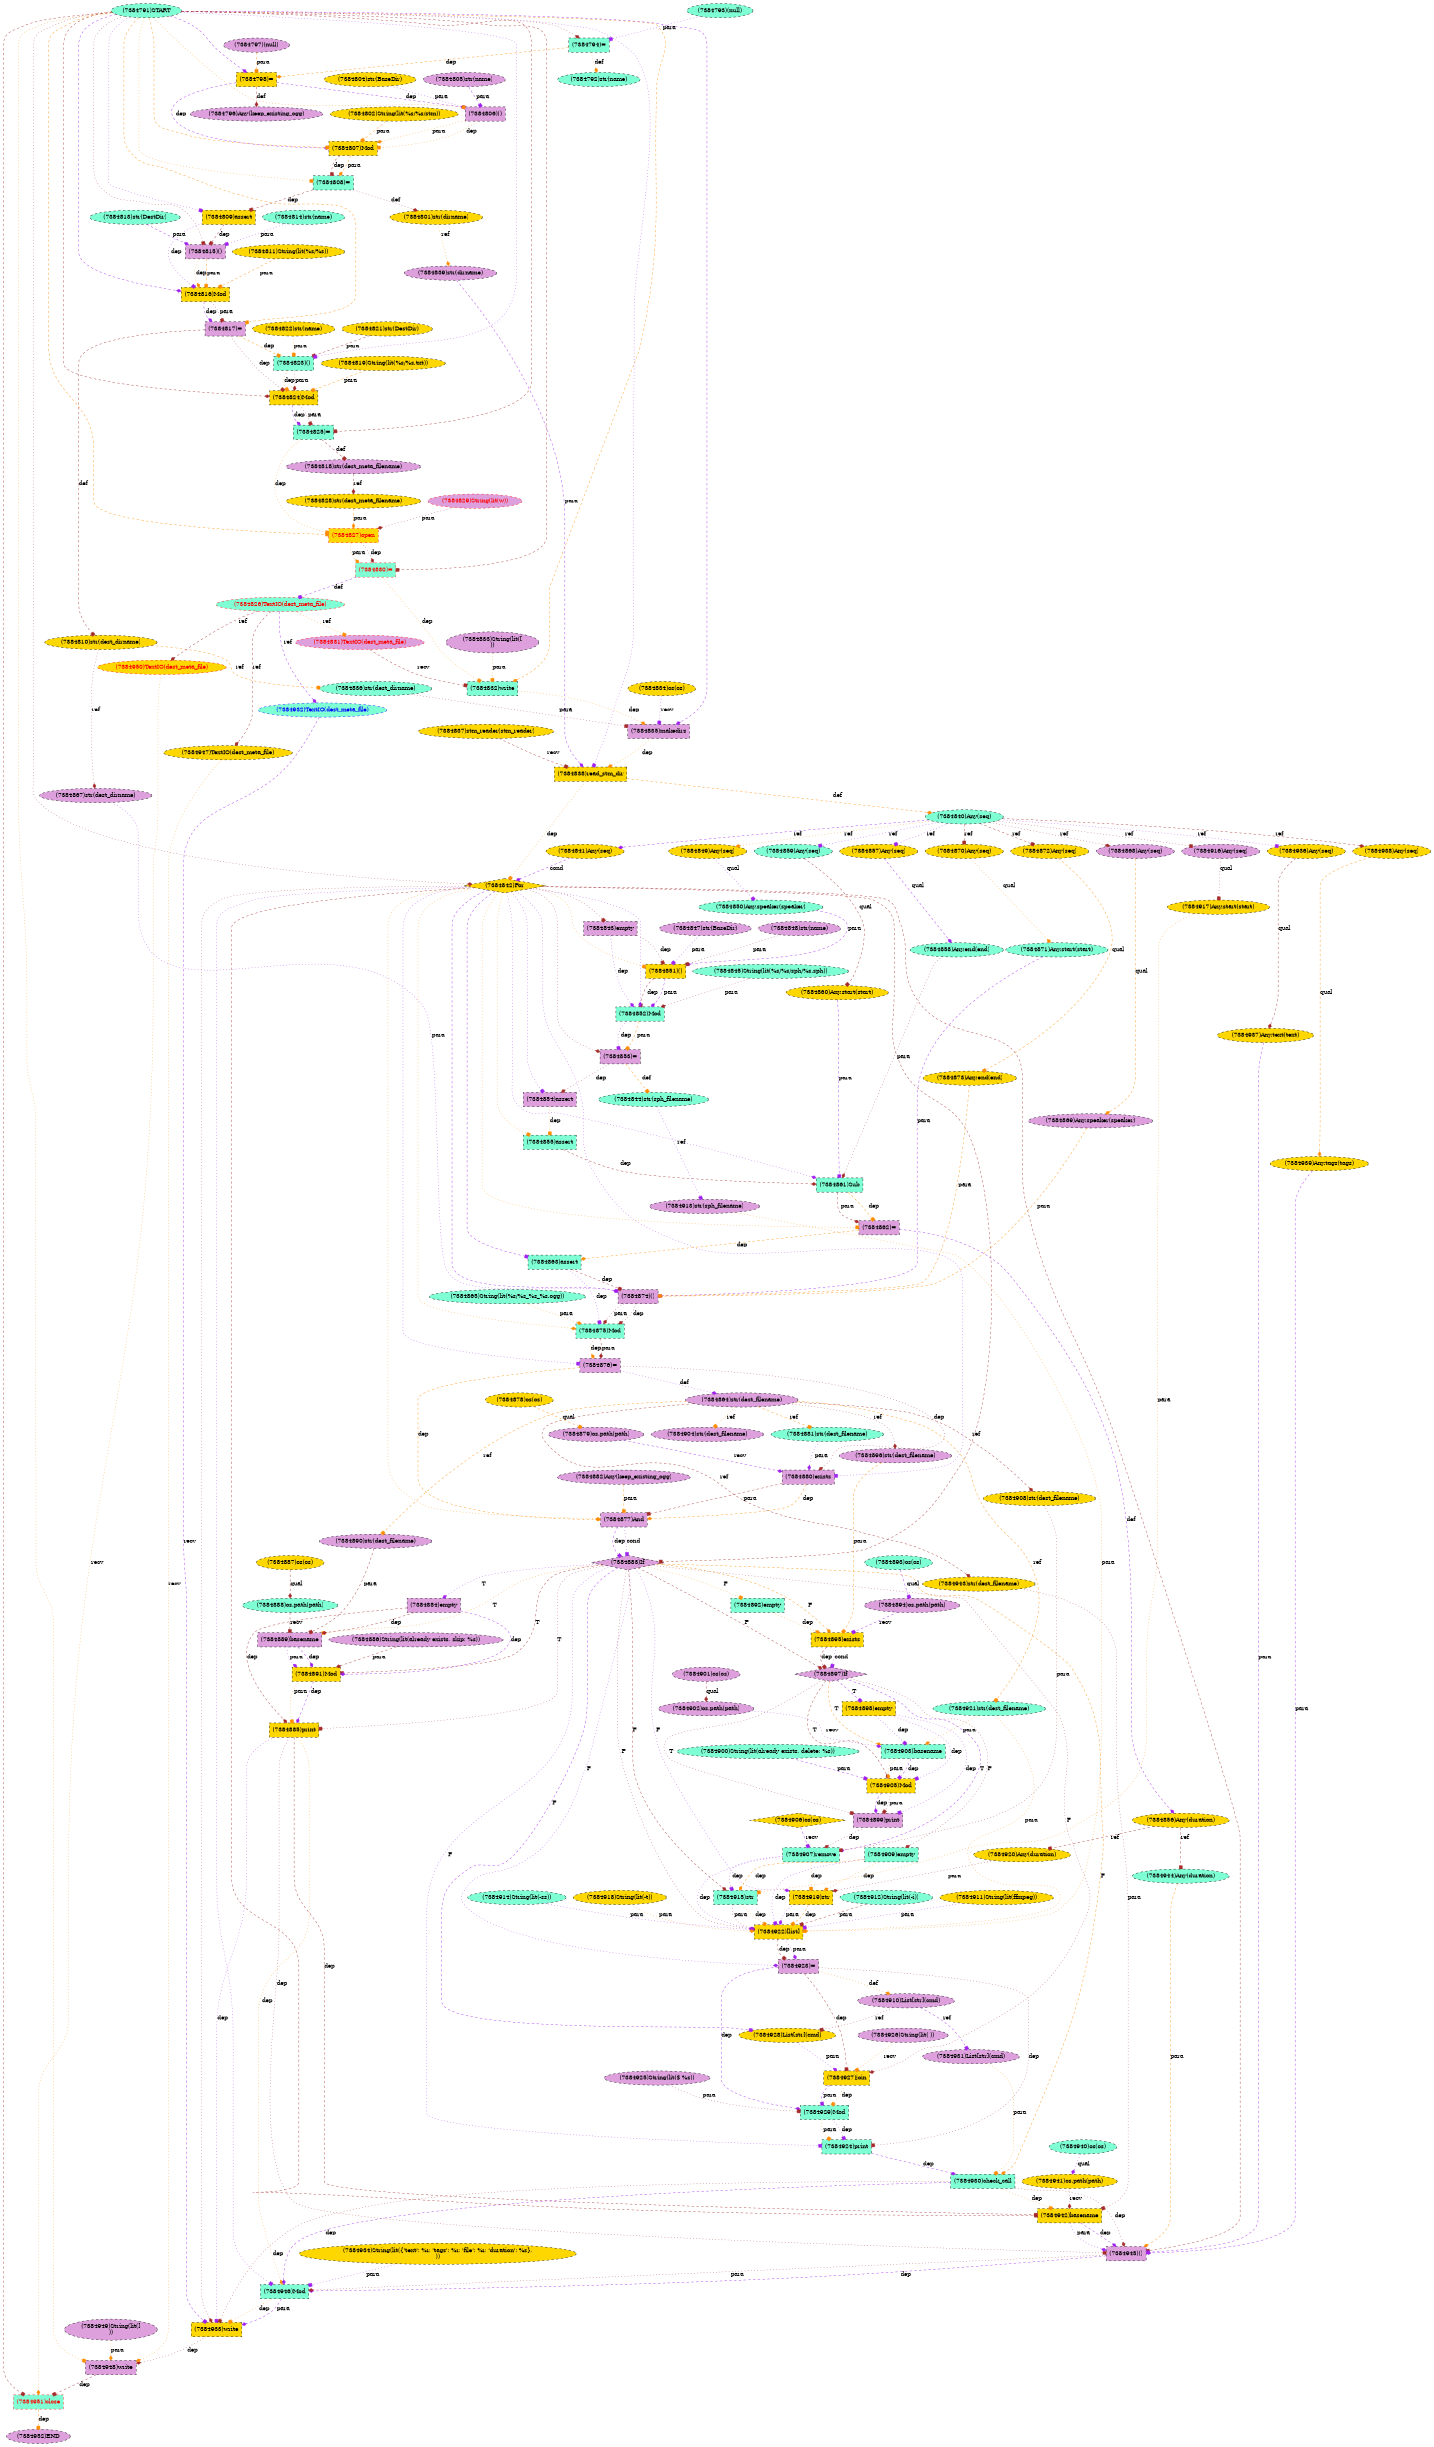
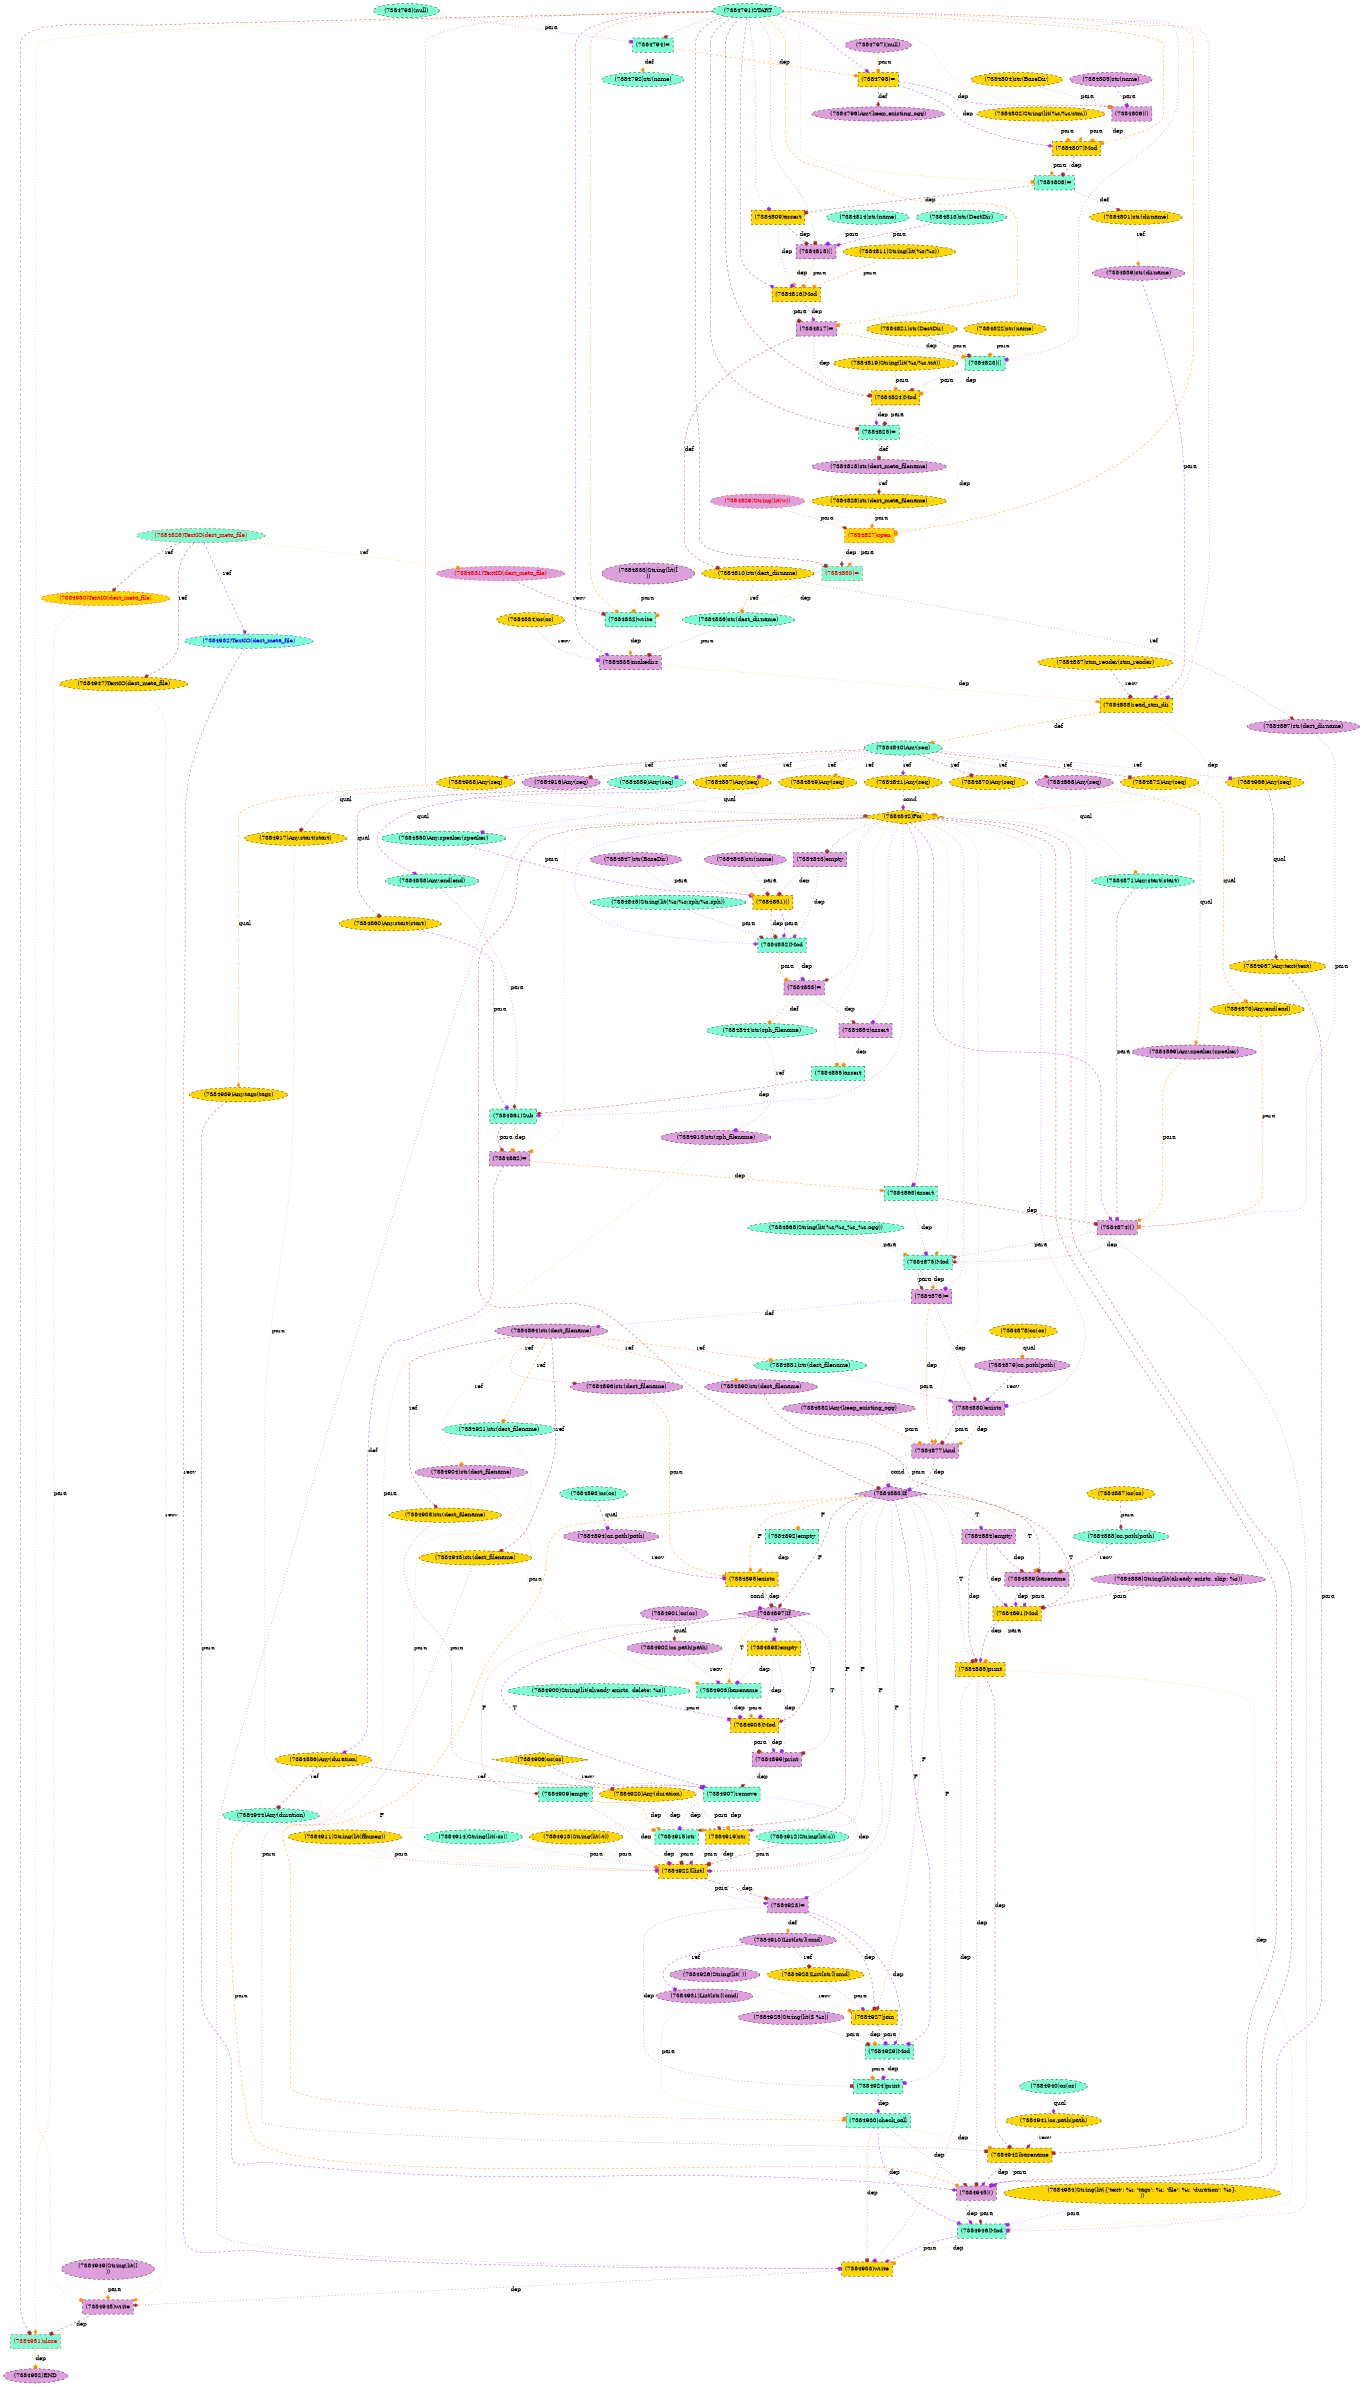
edge "(7384830)=" -> "(7384826)TextIO(dest_meta_file)": removed, label "def"
edge "(7384950)TextIO(dest_meta_file)" -> "(7384951)close": label "recv" -> "para"
edge "(7384887)os(os)" -> "(7384888)os.path(path)": label "qual" -> "para"
edge "(7384921)str(dest_filename)" -> "(7384903)basename": now "(7384904)str(dest_filename)" -> "(7384903)basename"
edge "(7384883)If" -> "(7384928)List[str](cmd)": now "(7384883)If" -> "(7384929)Mod"
